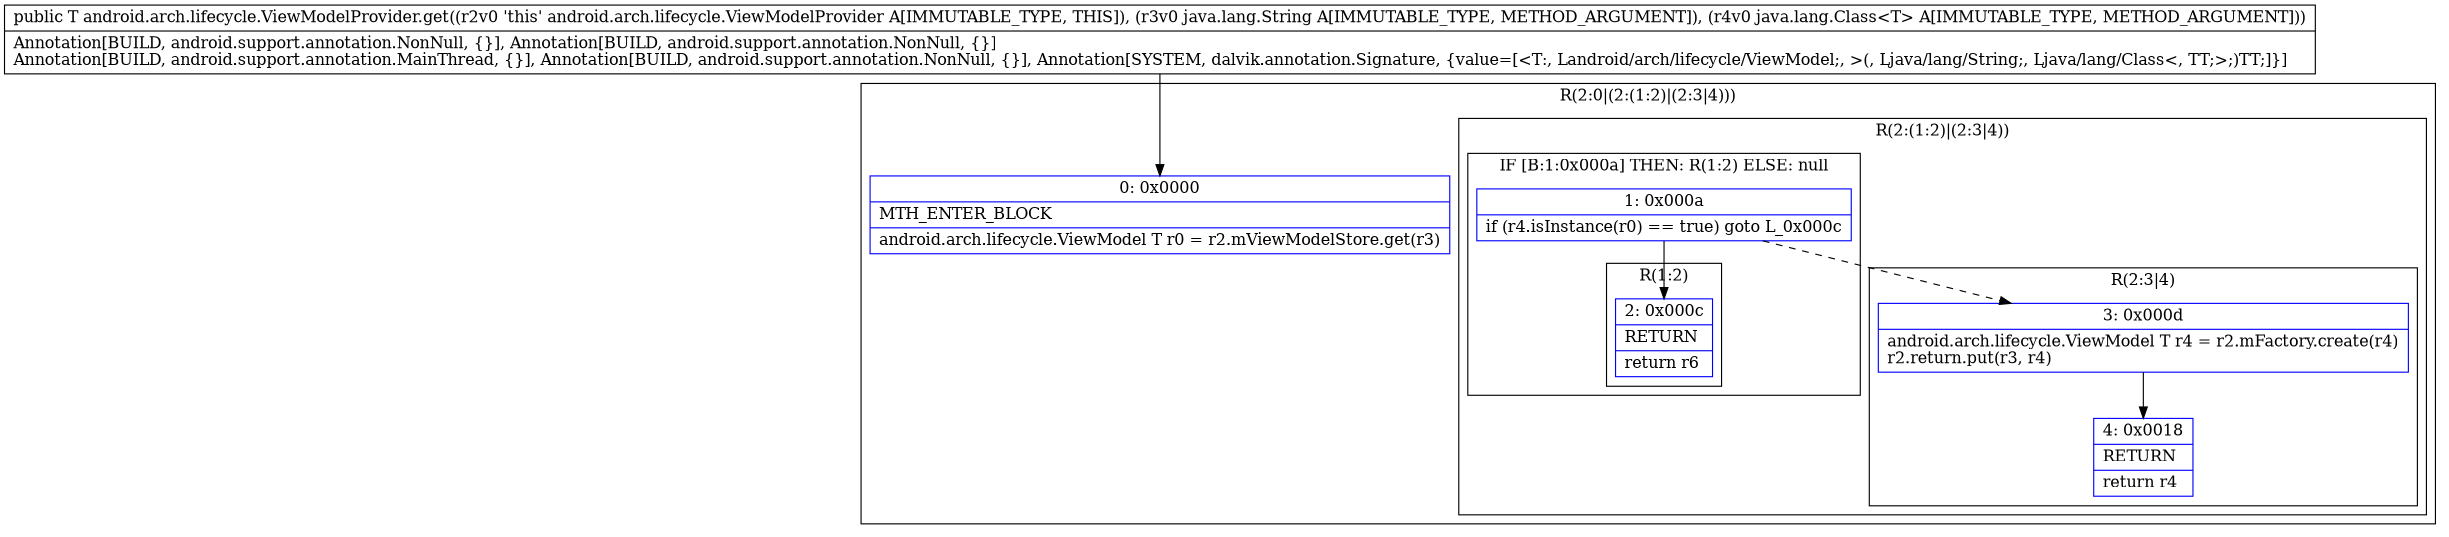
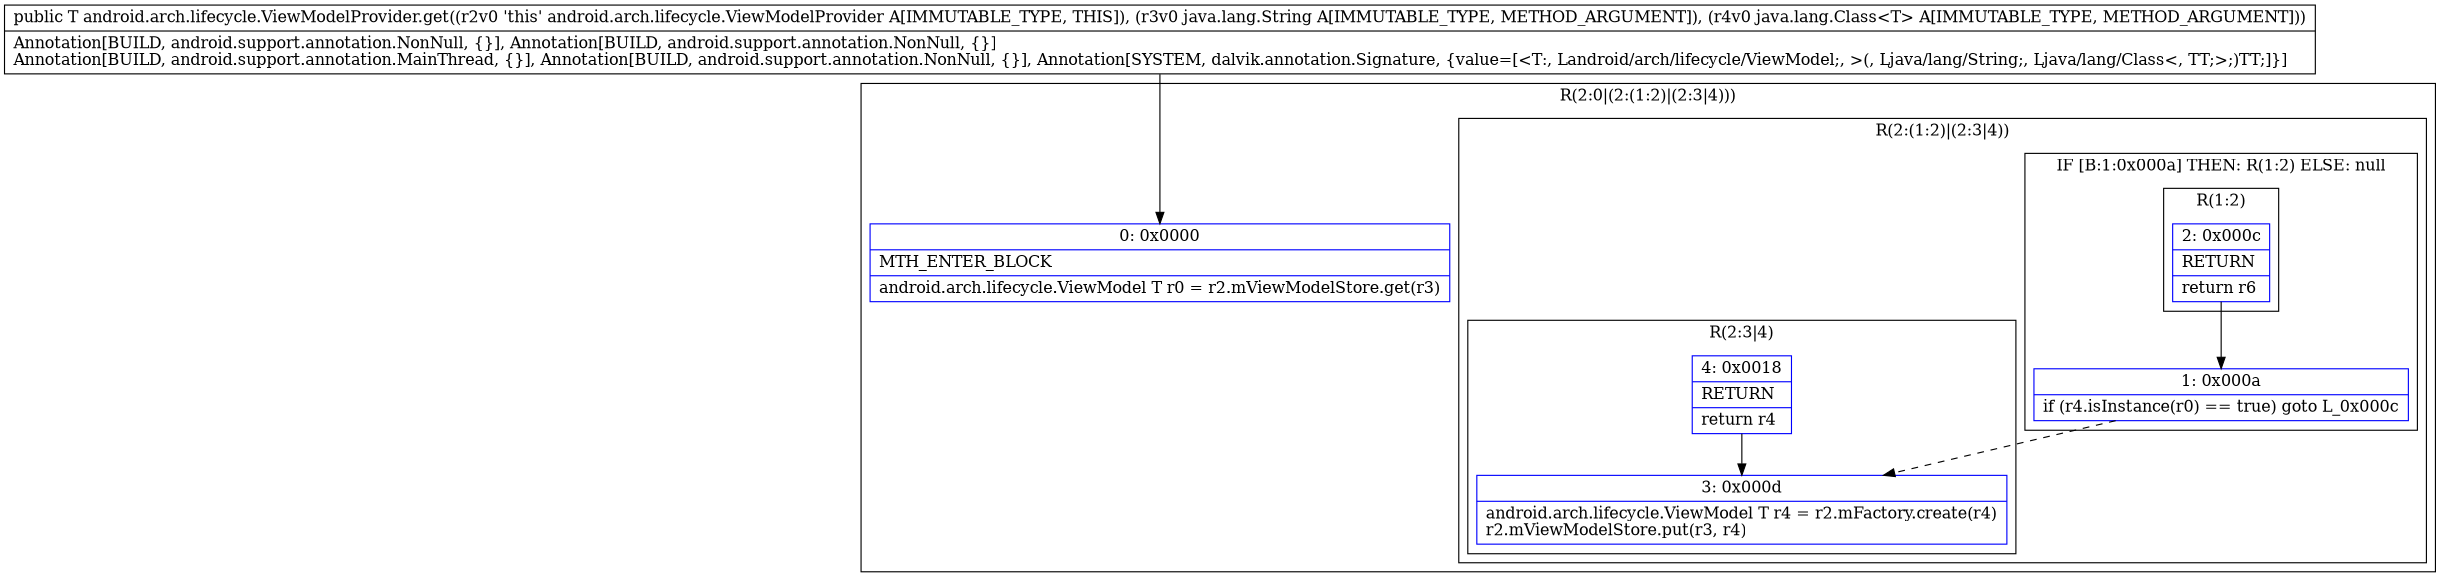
edge "1: 0x000a" -> "2: 0x000c": reversed
node "3: 0x000d": text "r2.return.put(r3, r4)" -> "r2.mViewModelStore.put(r3, r4)"
edge "3: 0x000d" -> "4: 0x0018": reversed
